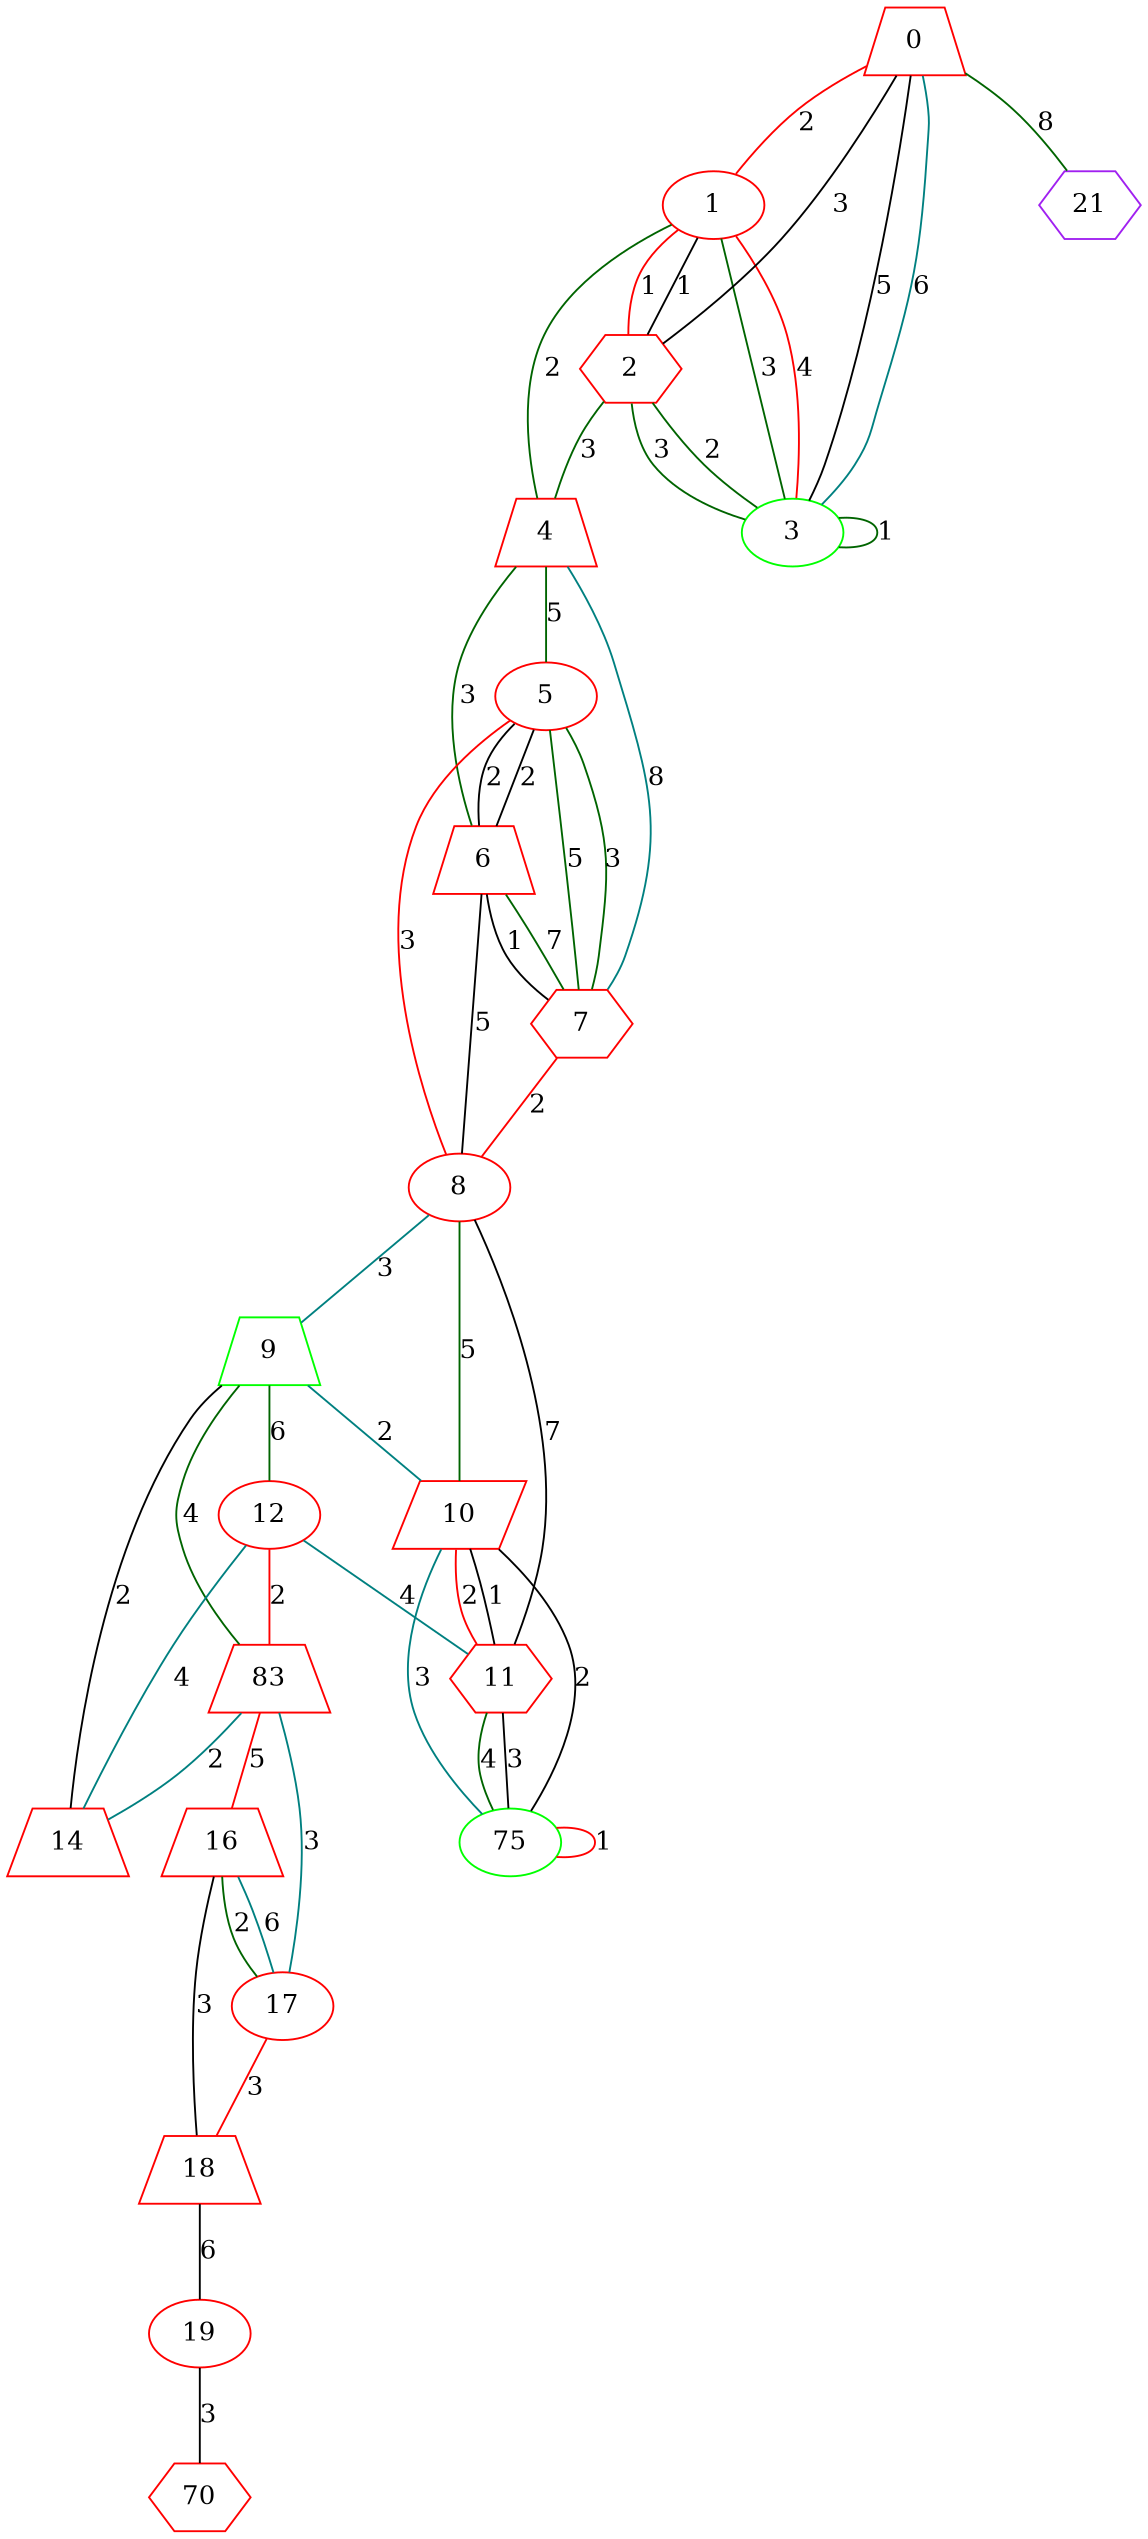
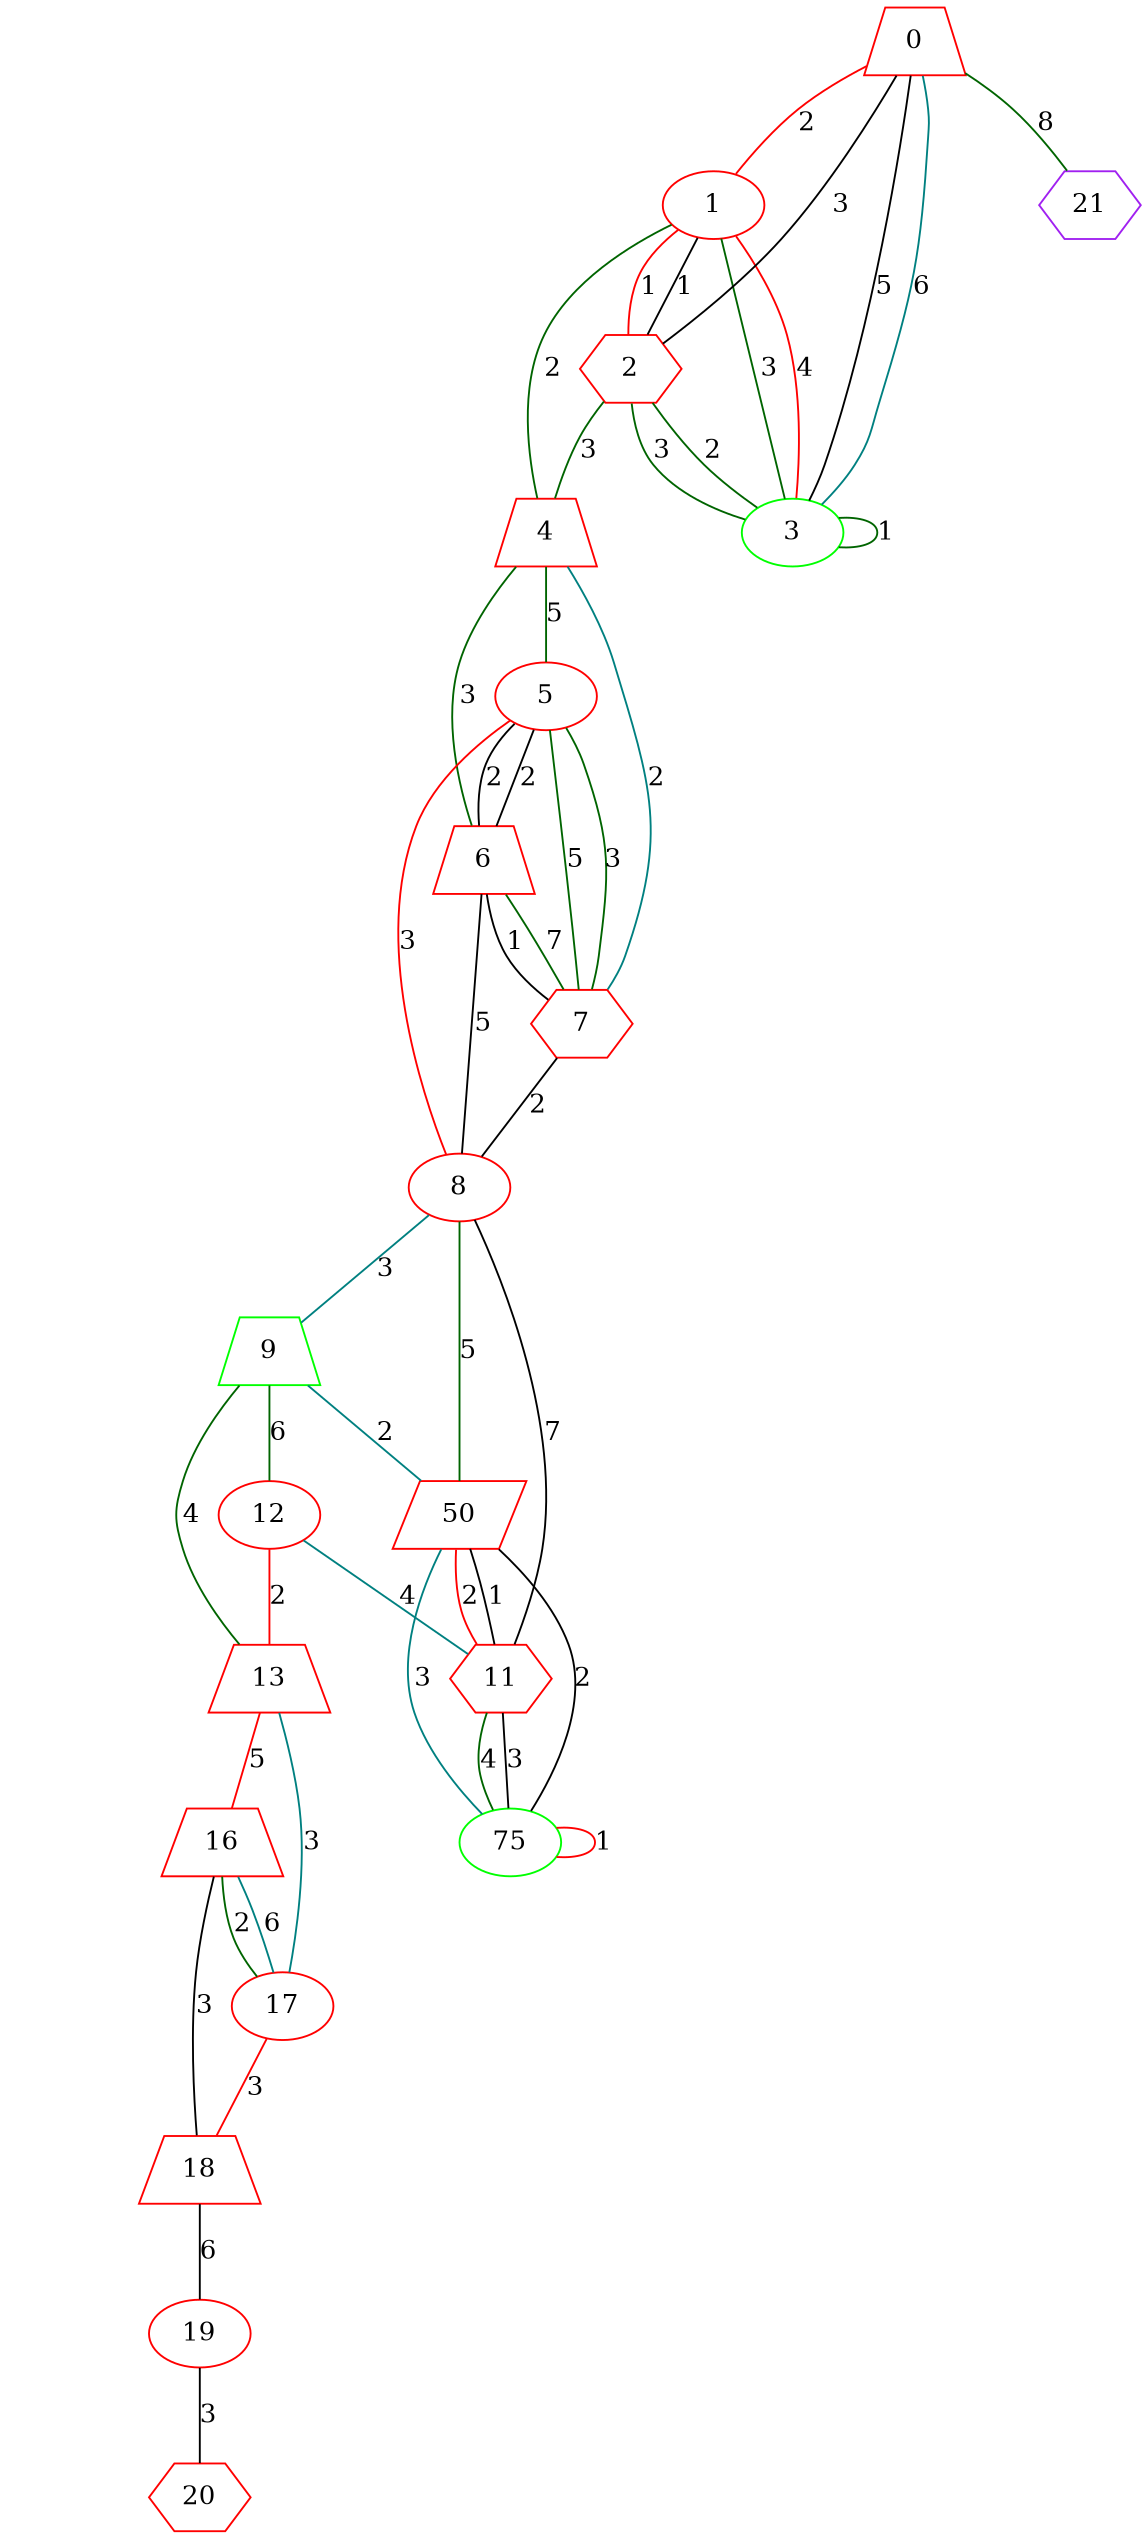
edge "4" -- "7": label "8" -> "2"
edge "7" -- "8": color red -> black
node "10": label "10" -> "50"
node "83": label "83" -> "13"
node "14": removed
node "70": label "70" -> "20"
